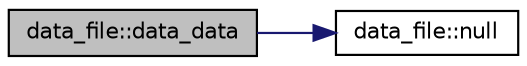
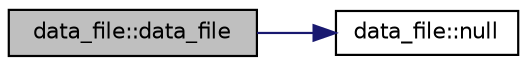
node "data_file::data_data": label "data_file::data_data" -> "data_file::data_file"
